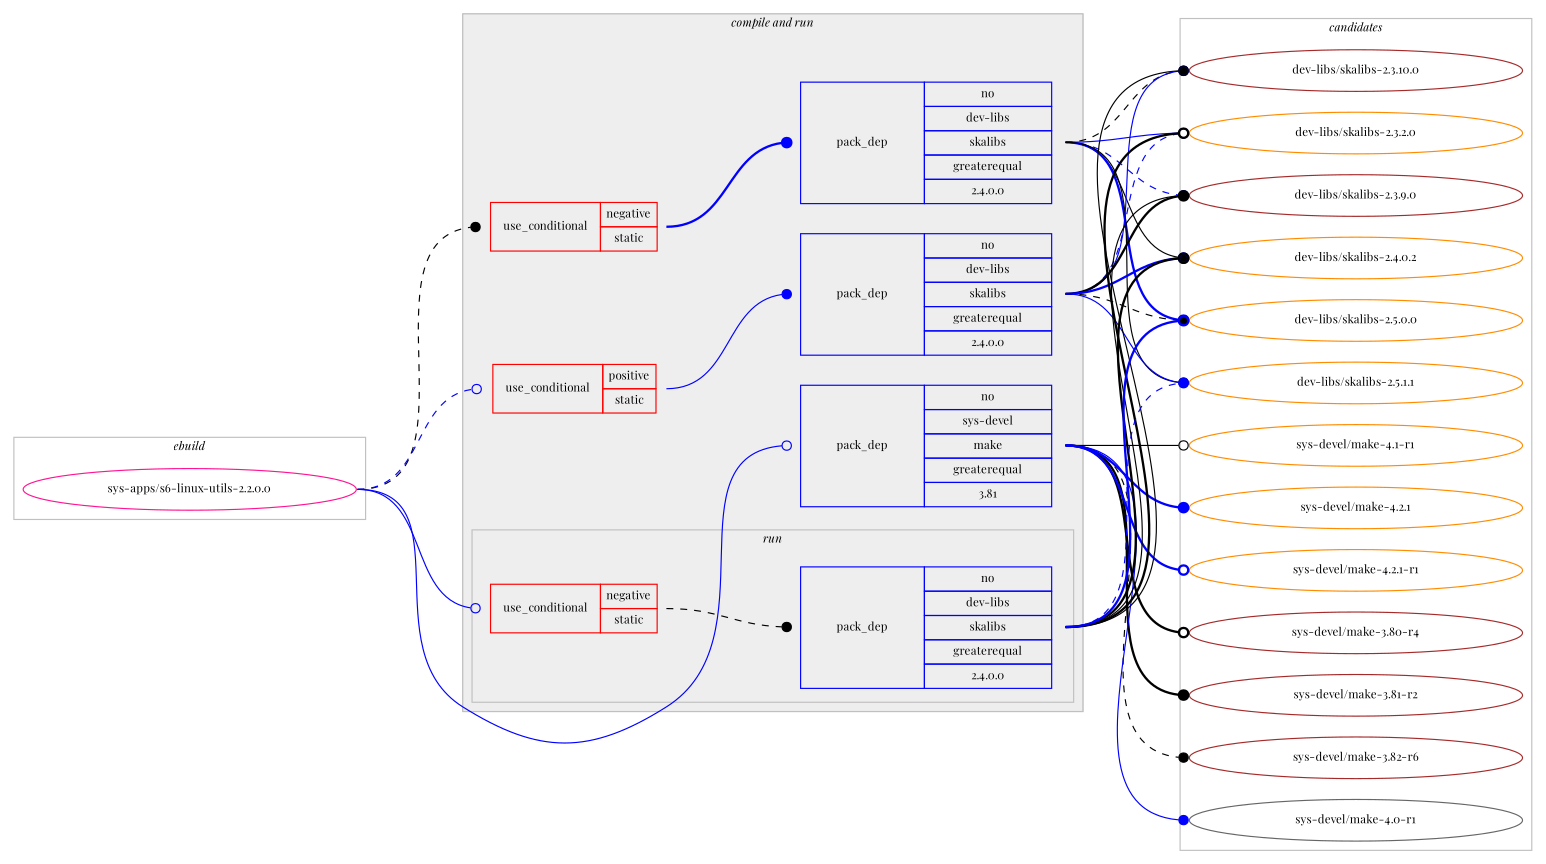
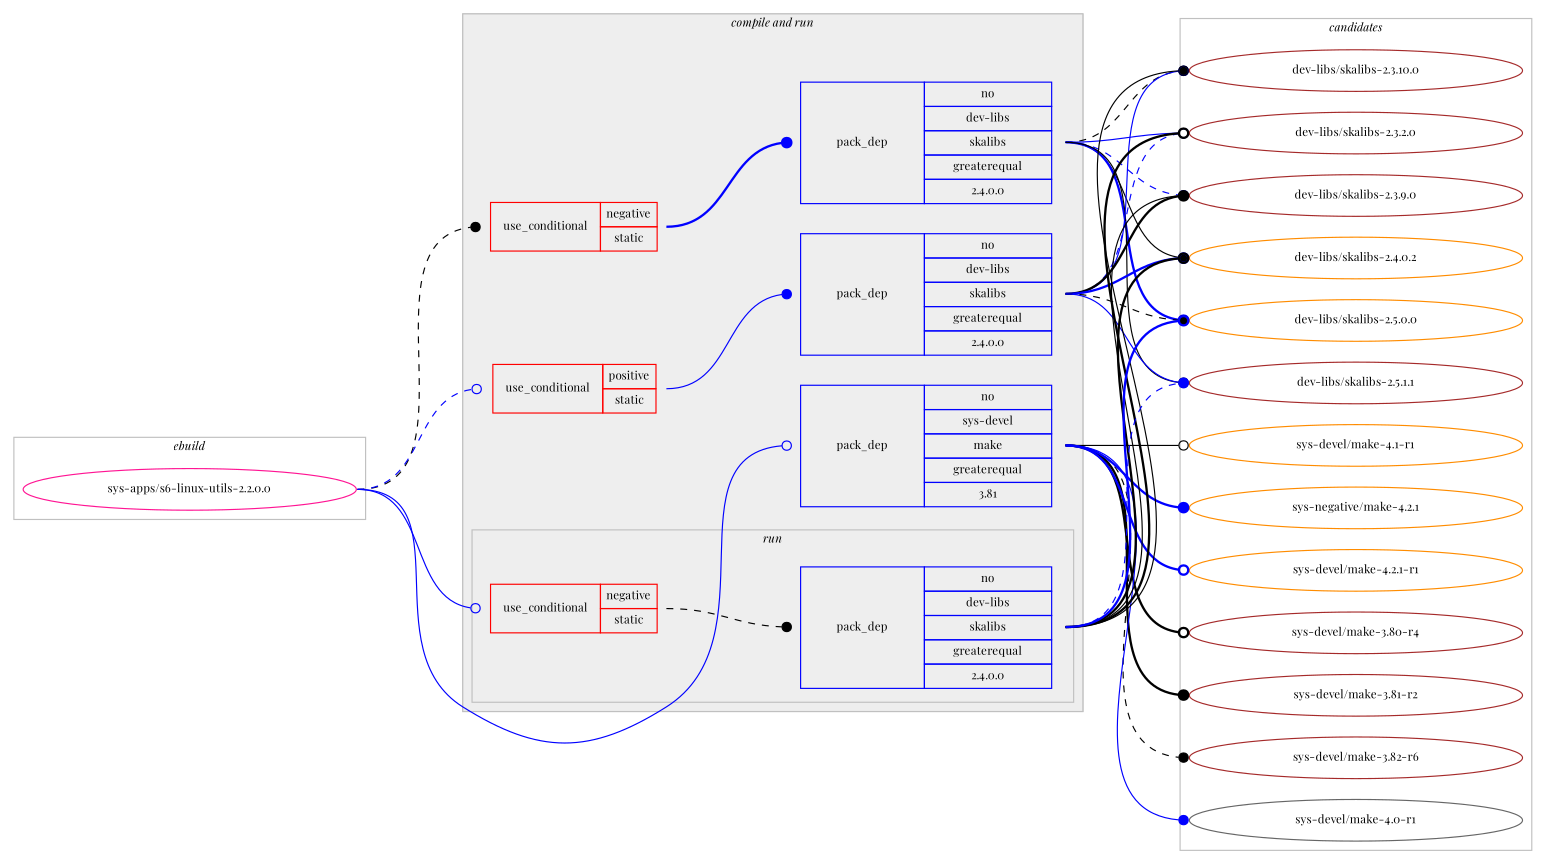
node "dev-libs/skalibs-2.3.2.0": color darkorange -> brown
node "dev-libs/skalibs-2.5.1.1": color darkorange -> brown
node "sys-devel/make-4.2.1": label "sys-devel/make-4.2.1" -> "sys-negative/make-4.2.1"
